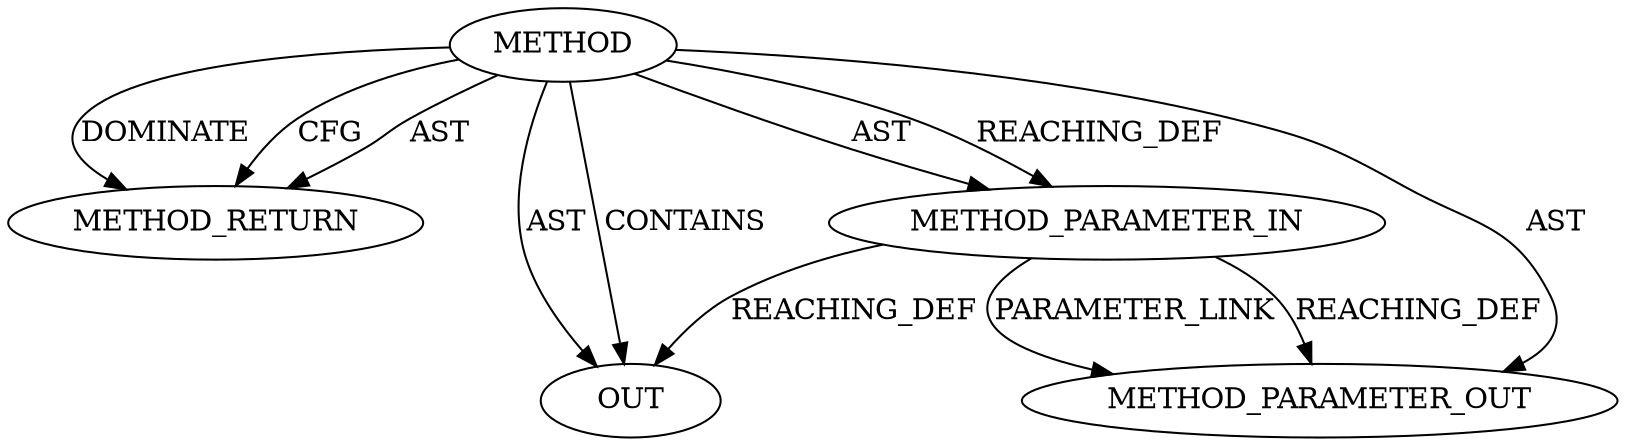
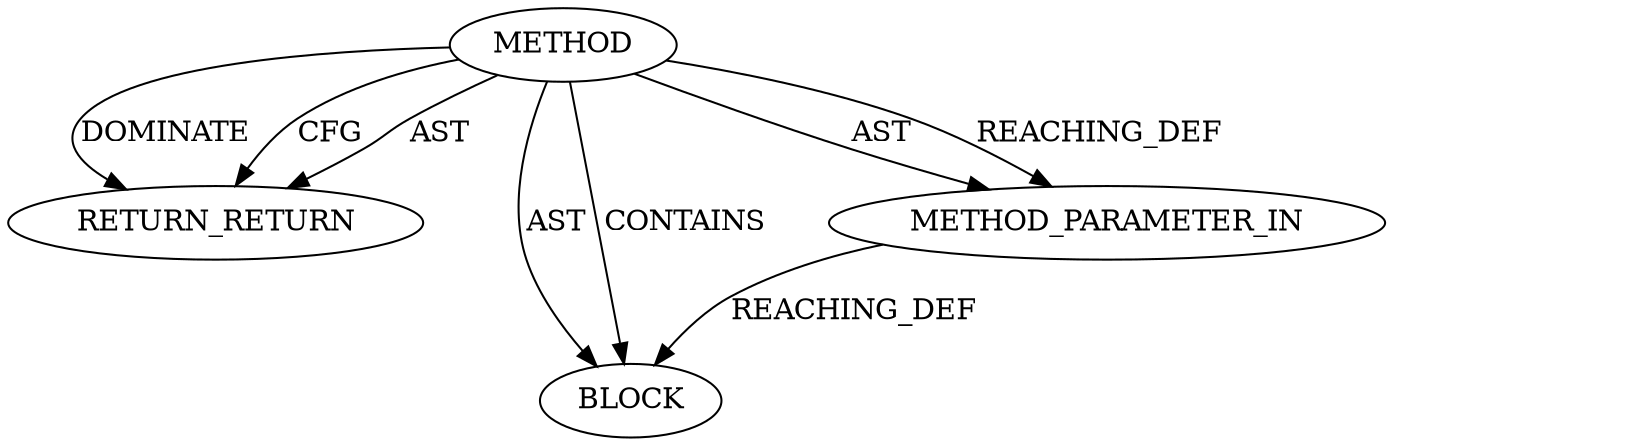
node "METHOD_RETURN": label "METHOD_RETURN" -> "RETURN_RETURN"
node "OUT": label "OUT" -> "BLOCK"
node "METHOD_PARAMETER_OUT": removed
